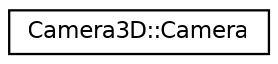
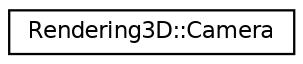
node "Camera3D::Camera": label "Camera3D::Camera" -> "Rendering3D::Camera"
